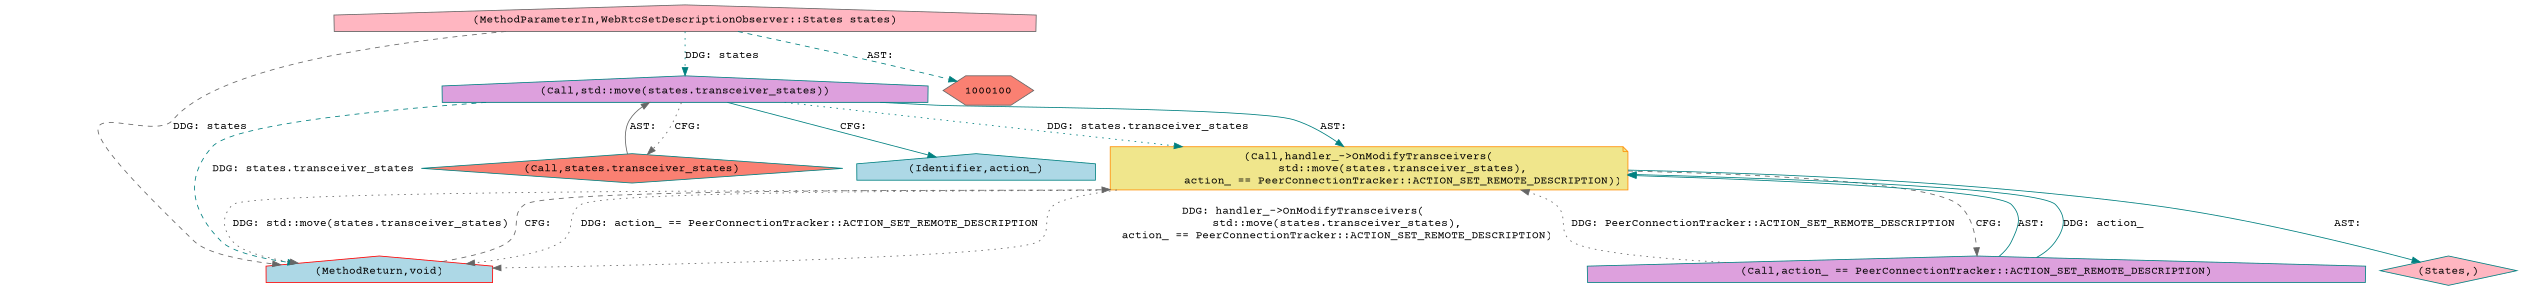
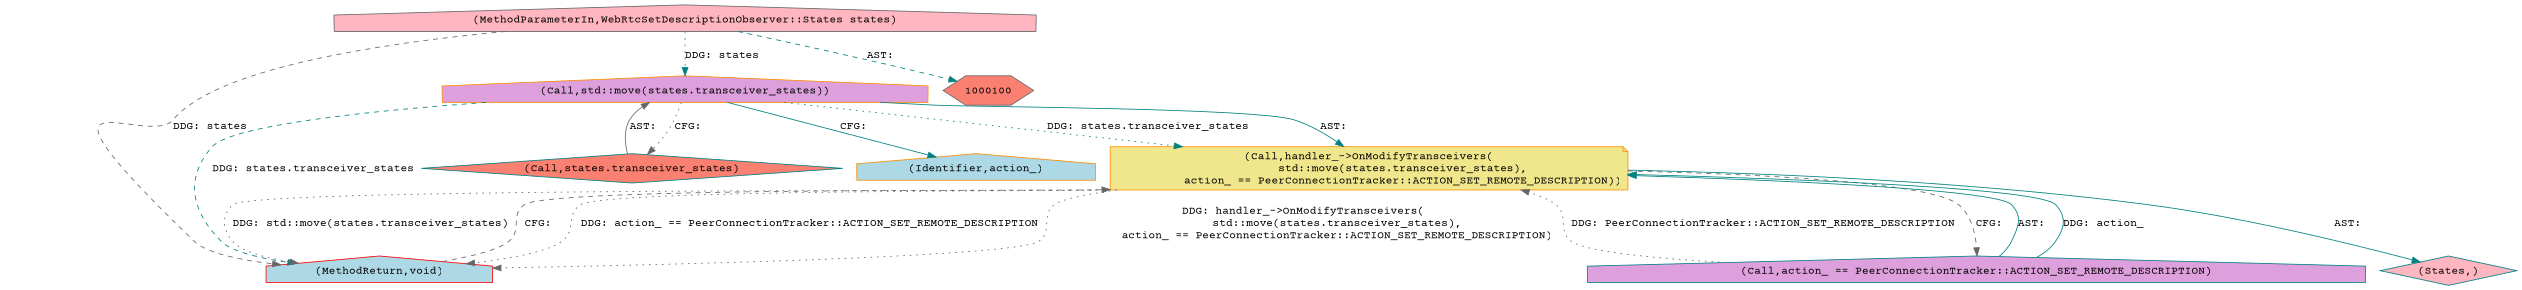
node "(Call,std::move(states.transceiver_states))": color teal -> darkorange
node "(Identifier,action_)": color teal -> darkorange
